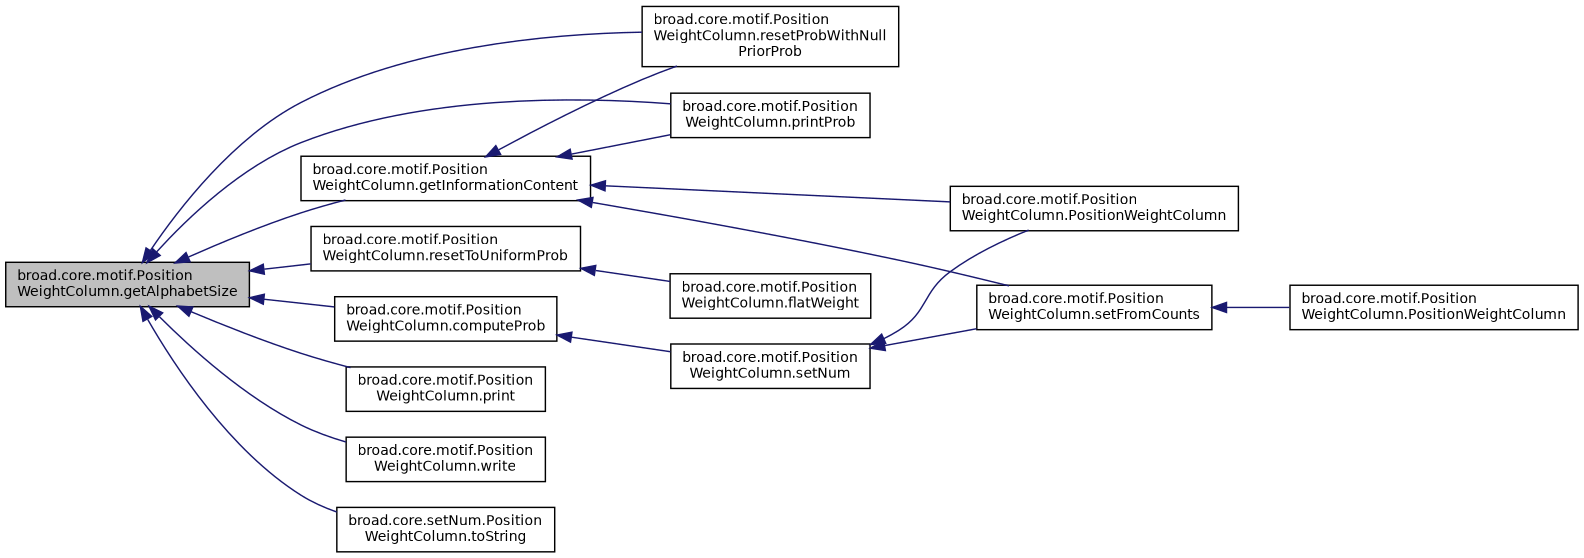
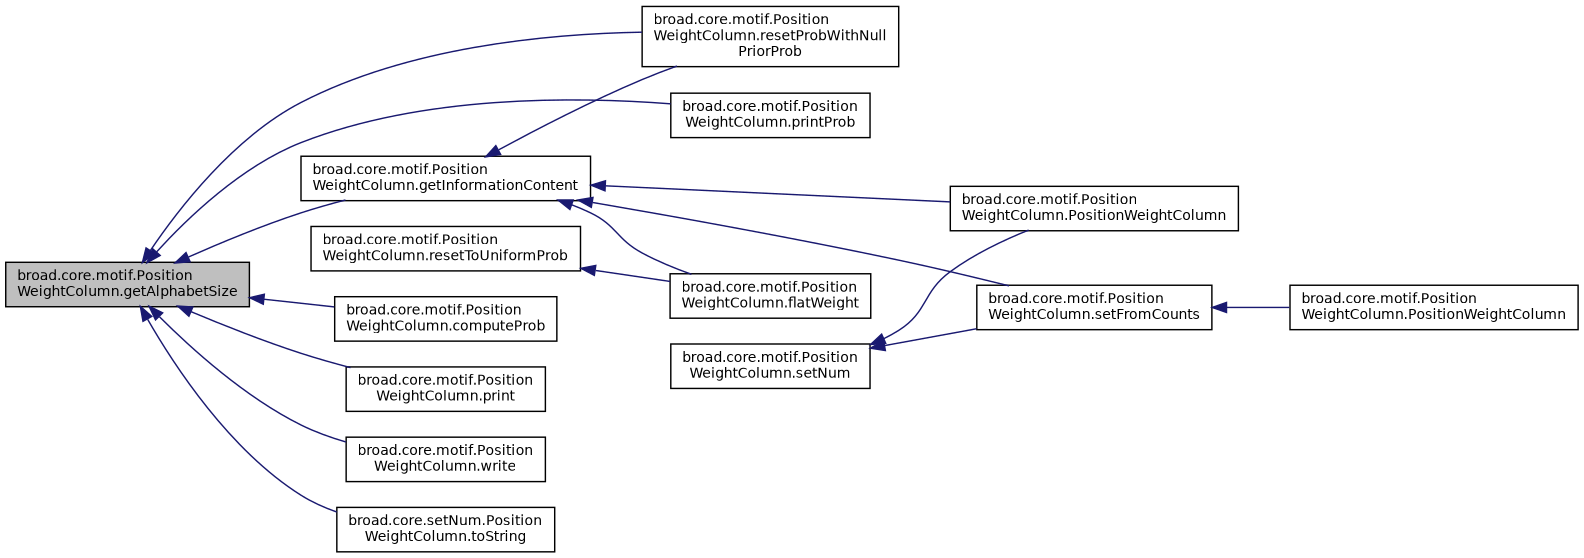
edge "broad.core.motif.Position WeightColumn.printProb" -> "broad.core.motif.Position WeightColumn.getInformationContent": now "broad.core.motif.Position WeightColumn.flatWeight" -> "broad.core.motif.Position WeightColumn.getInformationContent"
edge "broad.core.motif.Position WeightColumn.resetToUniformProb" -> "broad.core.motif.Position WeightColumn.getAlphabetSize": removed
edge "broad.core.motif.Position WeightColumn.setNum" -> "broad.core.motif.Position WeightColumn.computeProb": removed
